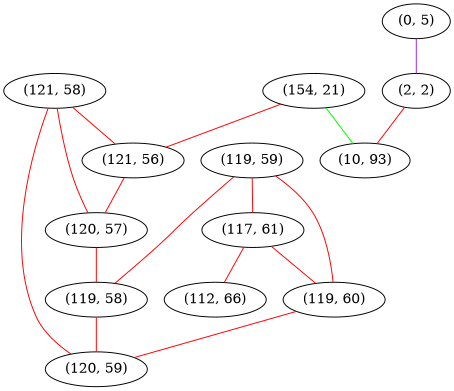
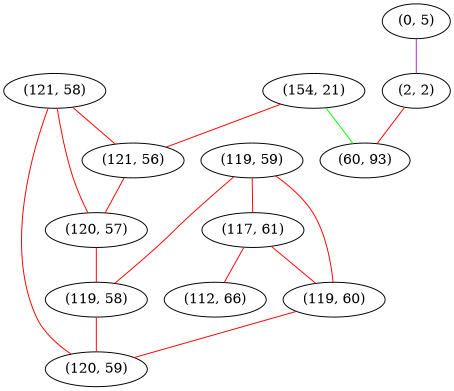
node "(10, 93)": label "(10, 93)" -> "(60, 93)"
